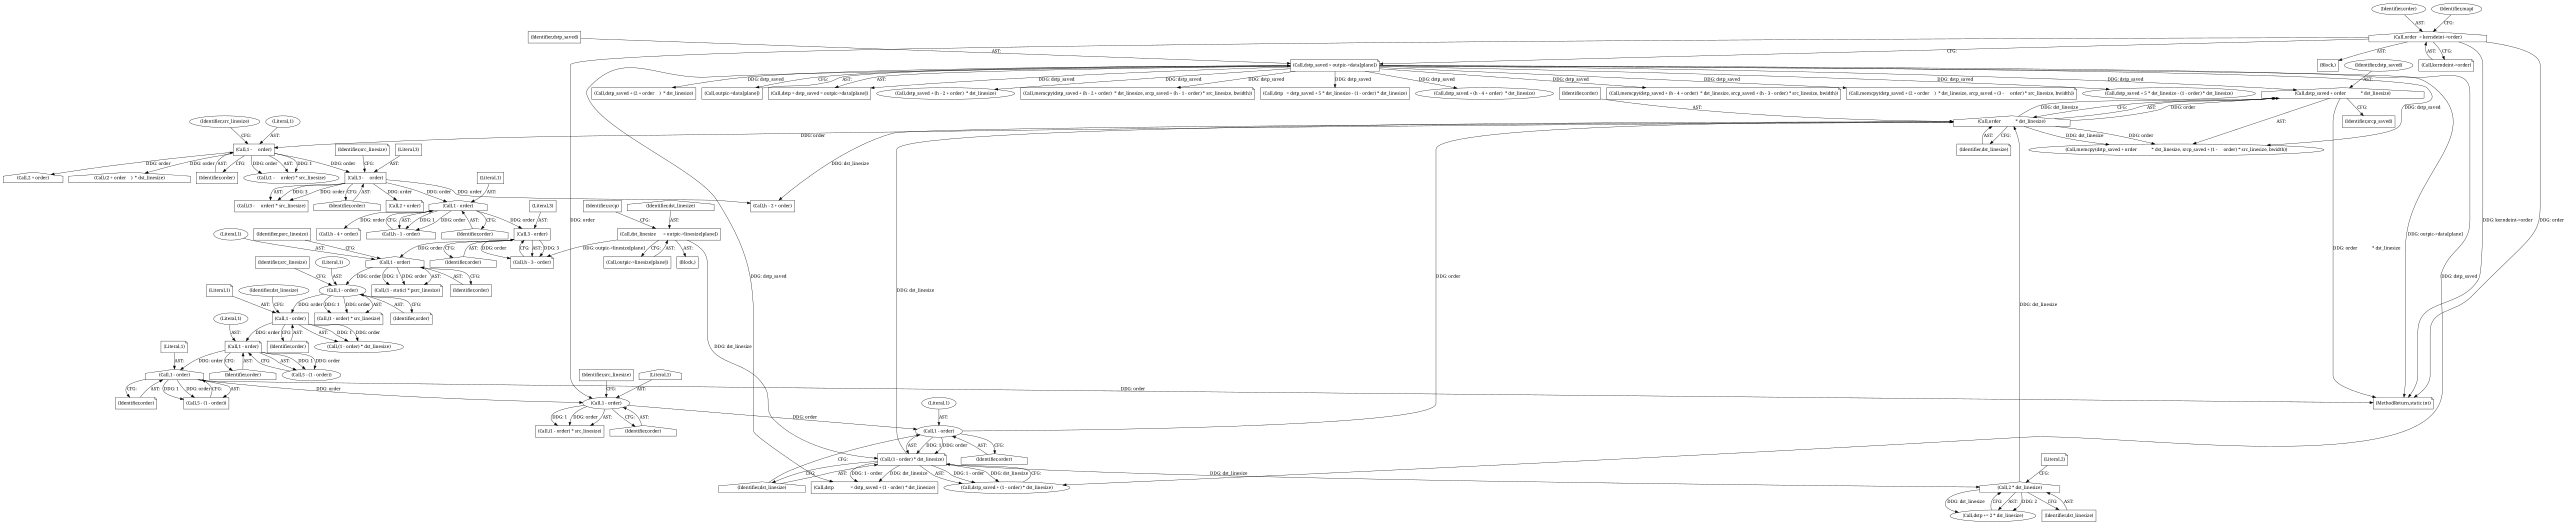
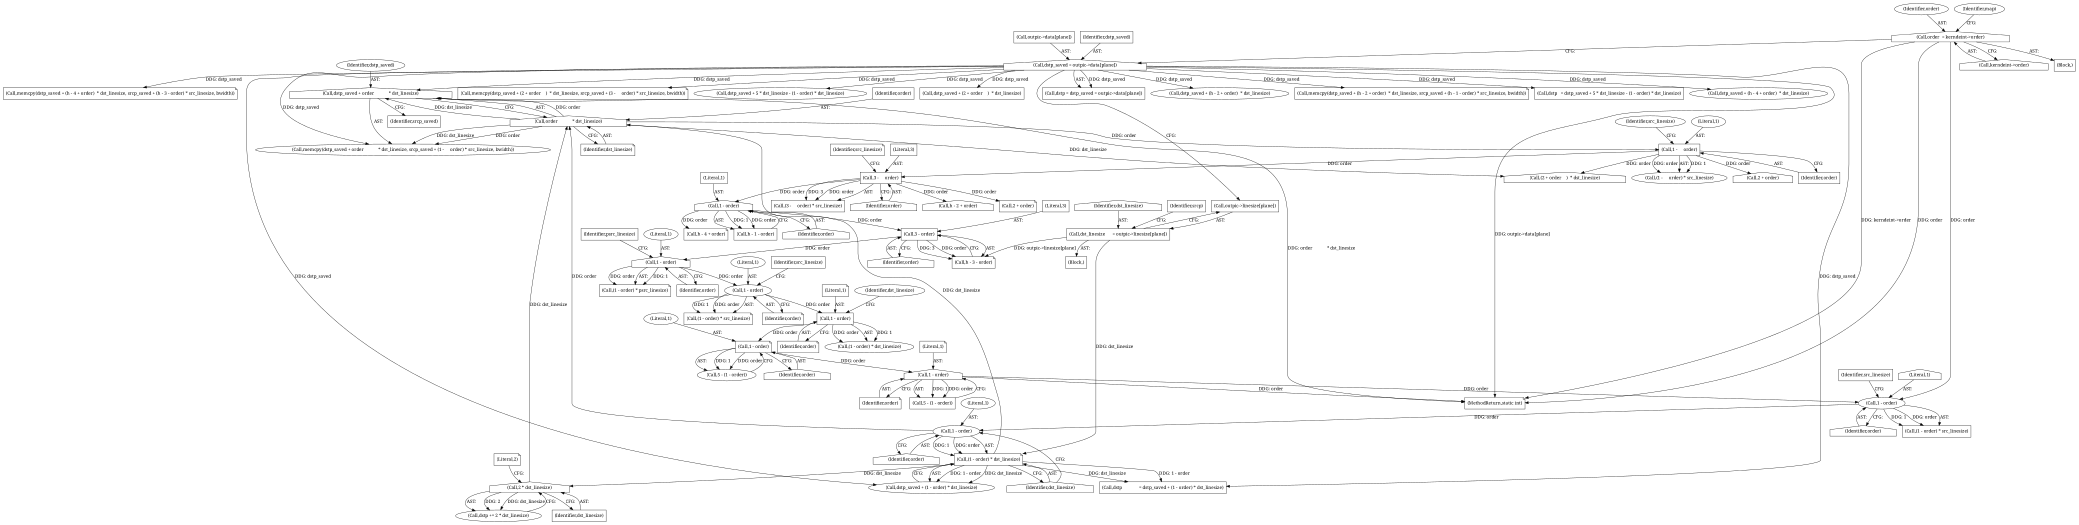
node "(Call,dstp_saved = outpic->data[plane])": shape note -> house
node "(Call,kerndeint->order)": shape note -> house
edge "(Call,dstp_saved = outpic->data[plane])" -> "(Call,outpic->data[plane])": now "(Call,dstp_saved = outpic->data[plane])" -> "(Call,outpic->linesize[plane])"
edge "(Call,order            * dst_linesize)" -> "(Call,h - 2 + order)": now "(Call,order            * dst_linesize)" -> "(Call,(2 + order    )  * dst_linesize)"
node "(Call,h - 2 + order)": shape box -> house
node "(Call,h - 1 - order)": shape house -> box
node "(Call,(1 - static) * psrc_linesize)": label "(Call,(1 - static) * psrc_linesize)" -> "(Call,(1 - order) * psrc_linesize)"
